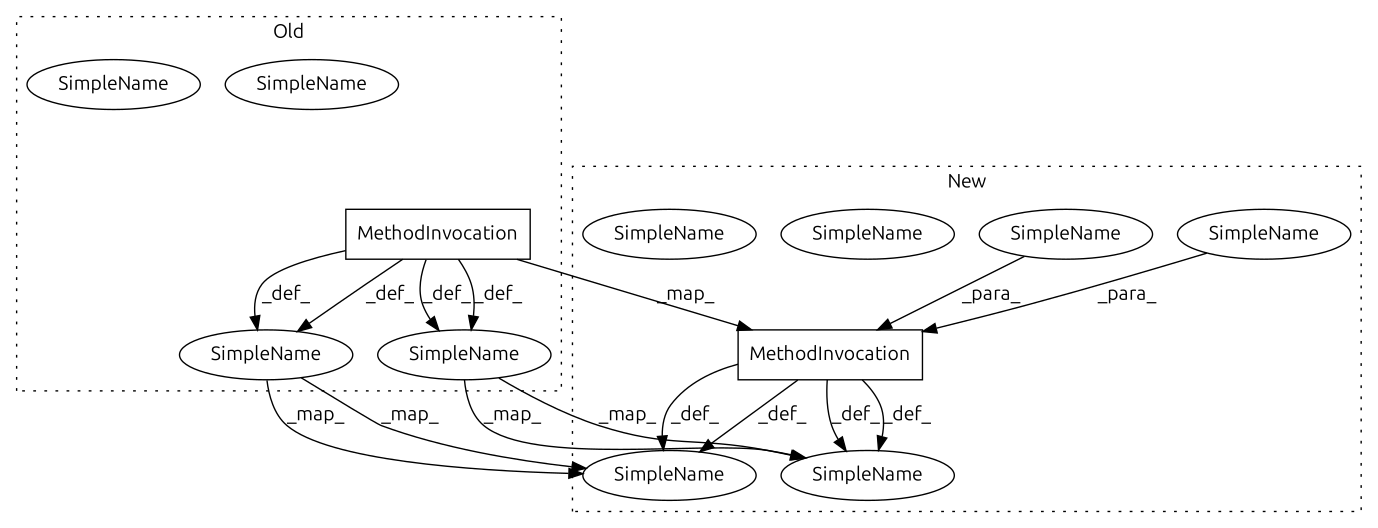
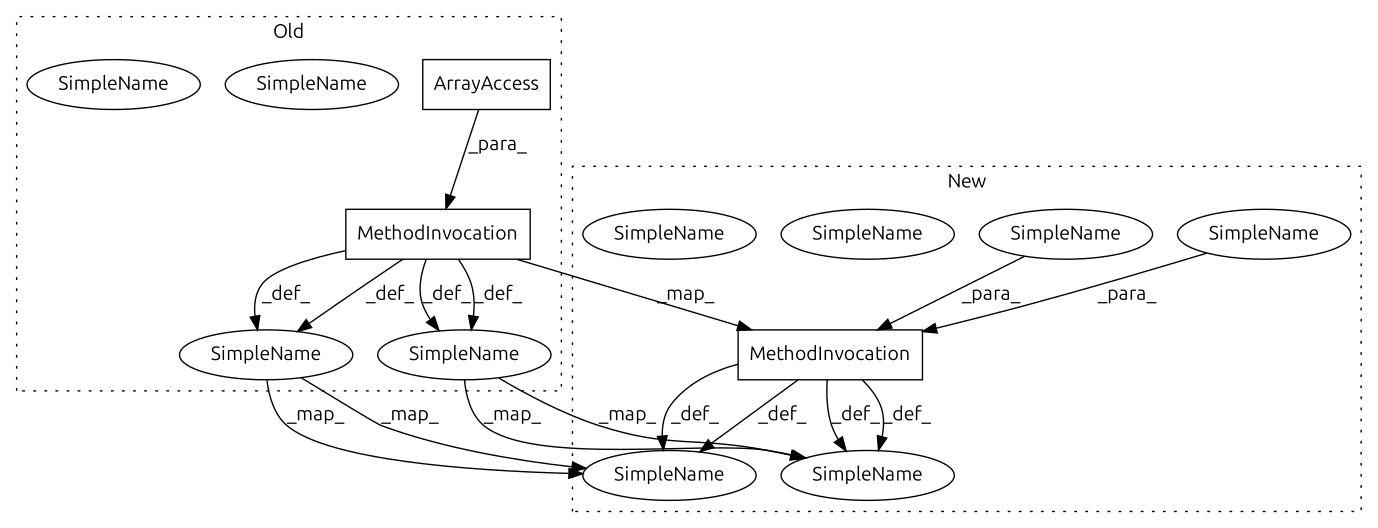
node "ArrayAccess": added
